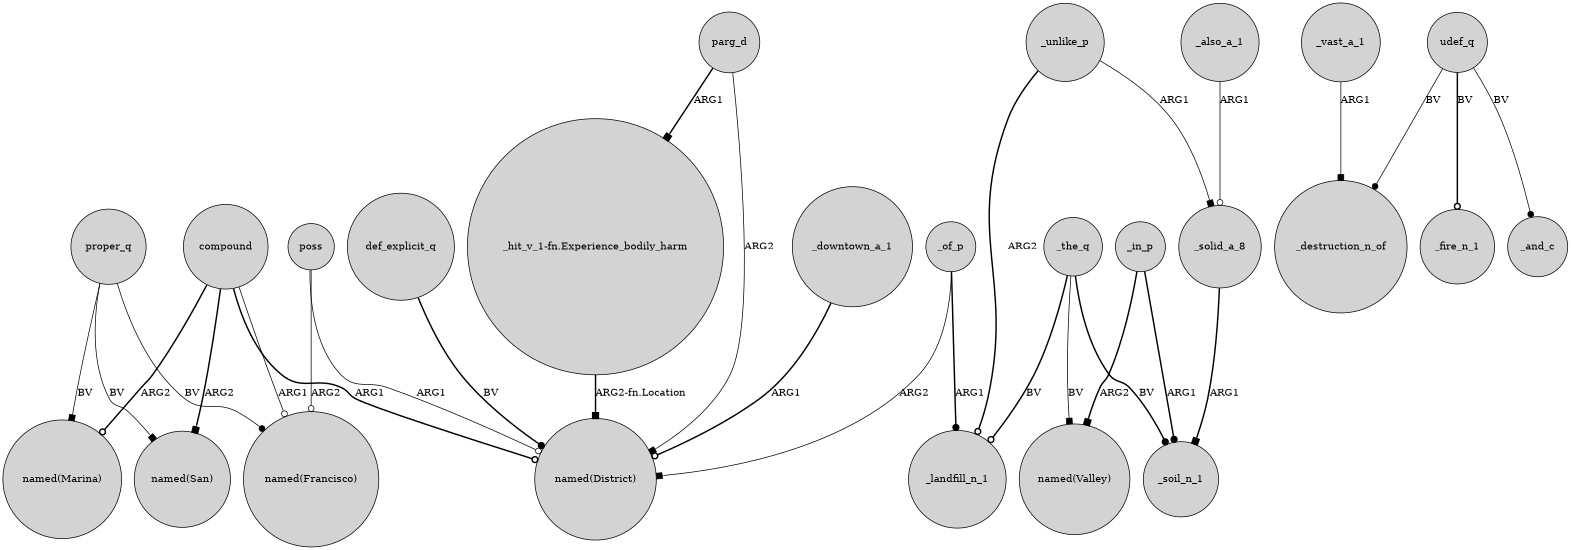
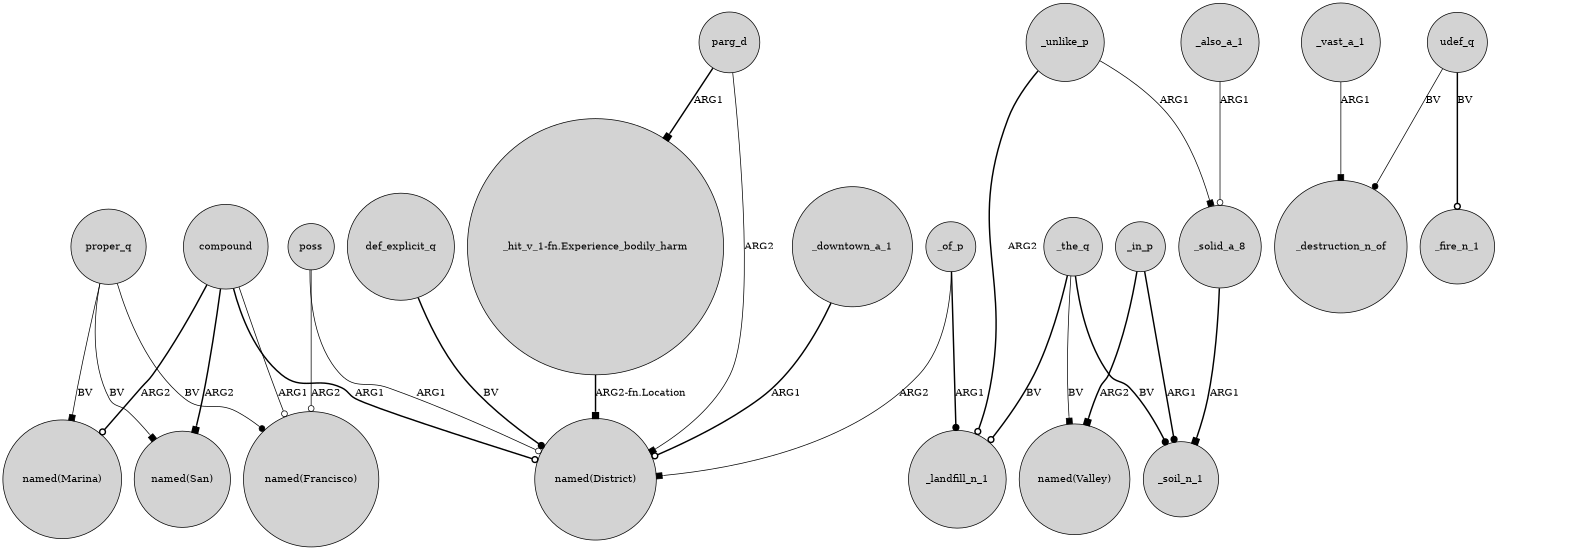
node "_and_c": removed
